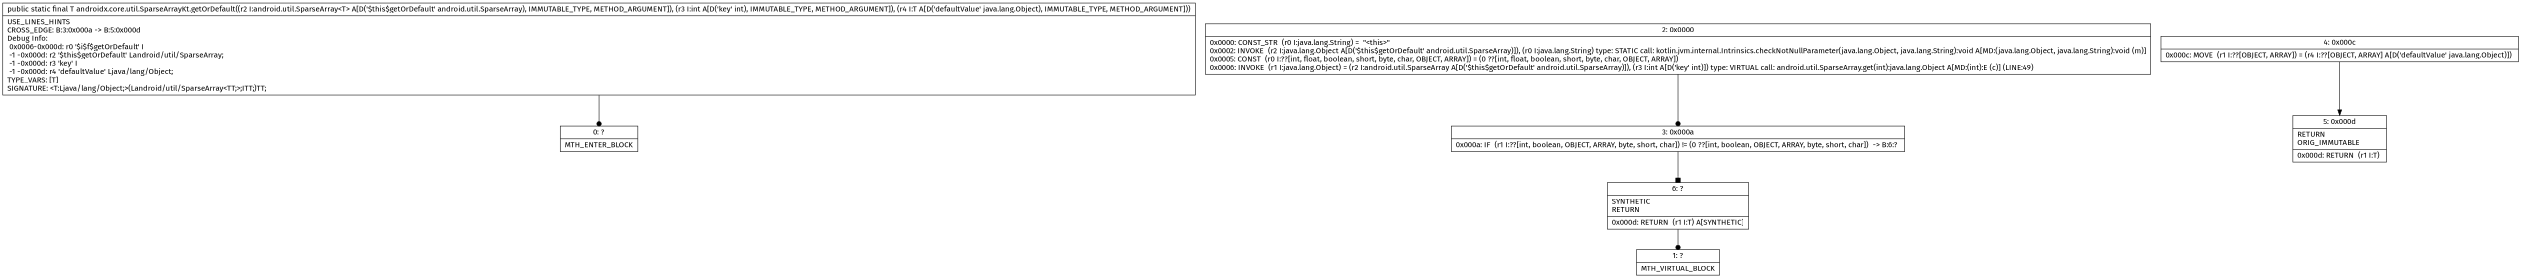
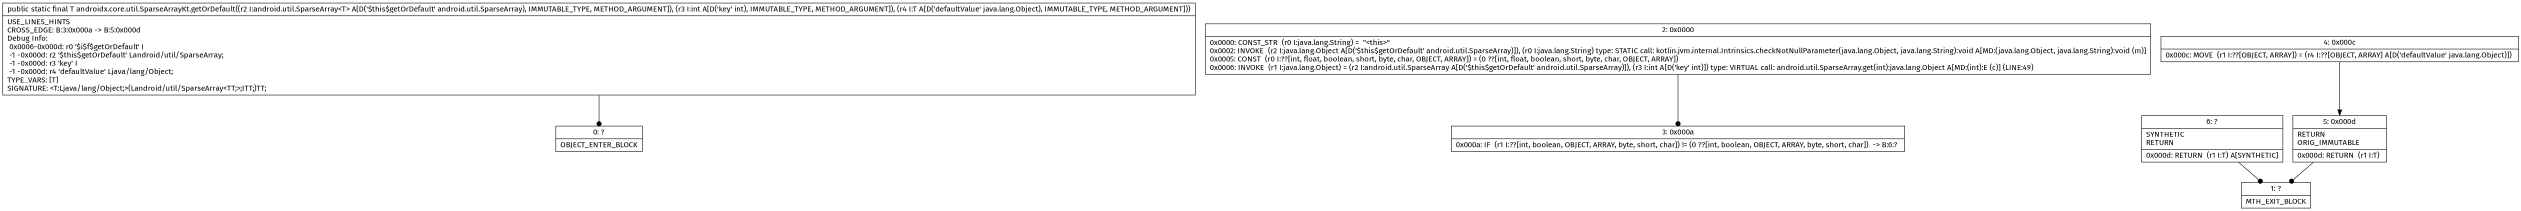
node "0: ?": text "MTH_ENTER_BLOCK" -> "OBJECT_ENTER_BLOCK"
edge "3: 0x000a" -> "6: ?": removed
edge "5: 0x000d" -> "1: ?": added
node "1: ?": text "MTH_VIRTUAL_BLOCK" -> "MTH_EXIT_BLOCK"
